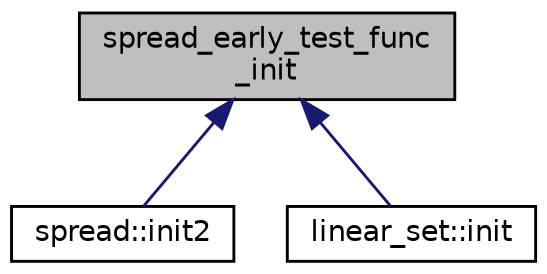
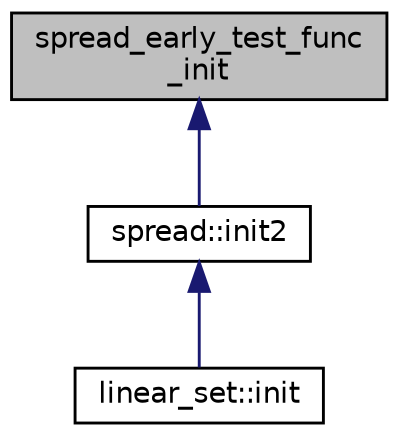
edge "linear_set::init" -> "spread_early_test_func _init": now "linear_set::init" -> "spread::init2"
